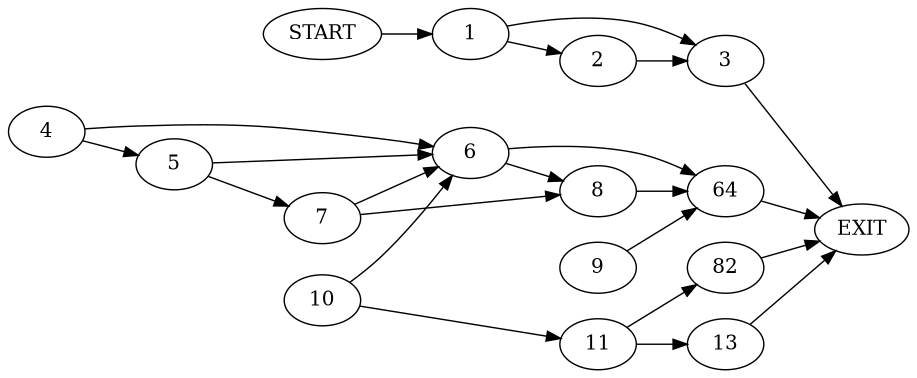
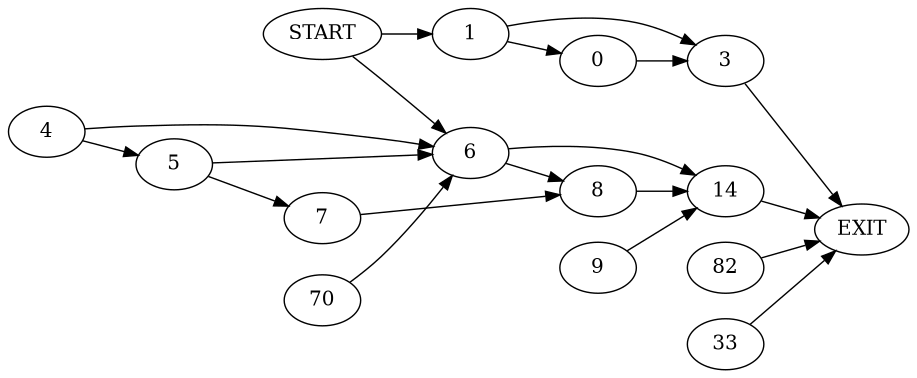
node "2": label "2" -> "0"
edge "7" -> "6": now "START" -> "6"
node "64": label "64" -> "14"
node "10": label "10" -> "70"
node "11": removed
node "13": label "13" -> "33"
